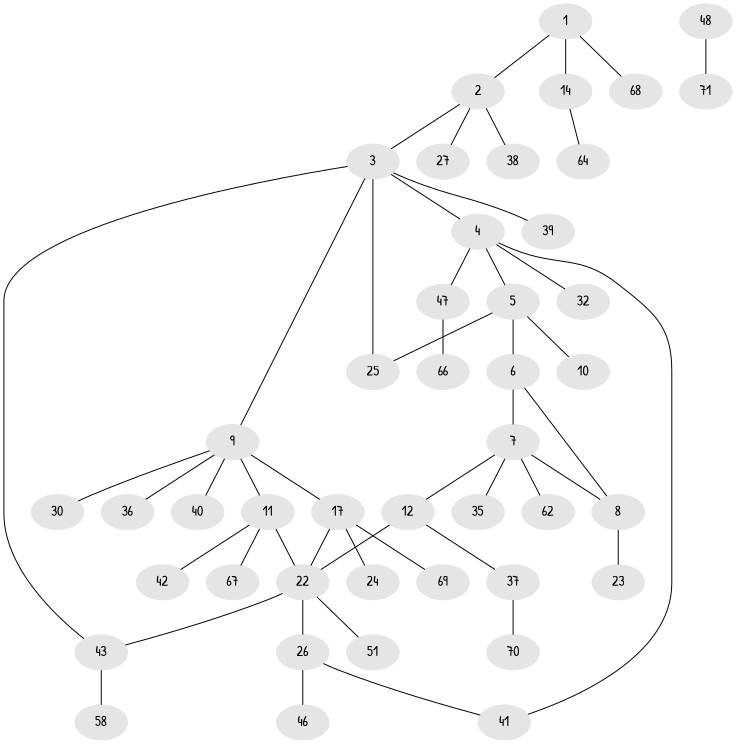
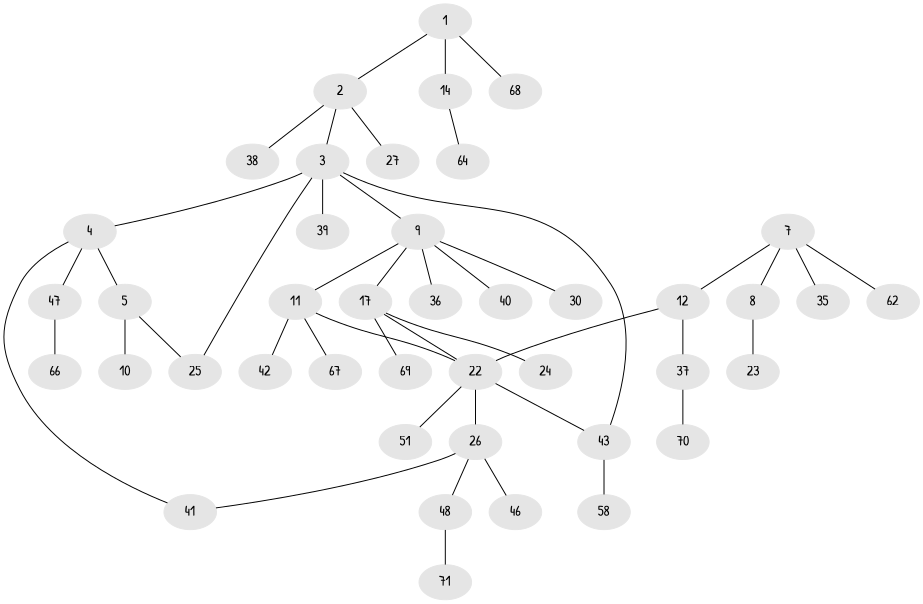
node "32": removed
node "6": removed
edge "26" -- "48": added
